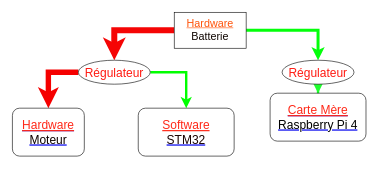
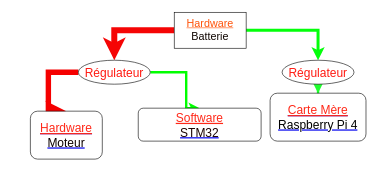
node "Hardware Moteur": moved (48, 132) -> (66, 135)
node "Software STM32": size 96x48 -> 123x33
